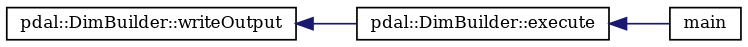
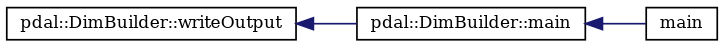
node "pdal::DimBuilder::execute": label "pdal::DimBuilder::execute" -> "pdal::DimBuilder::main"
